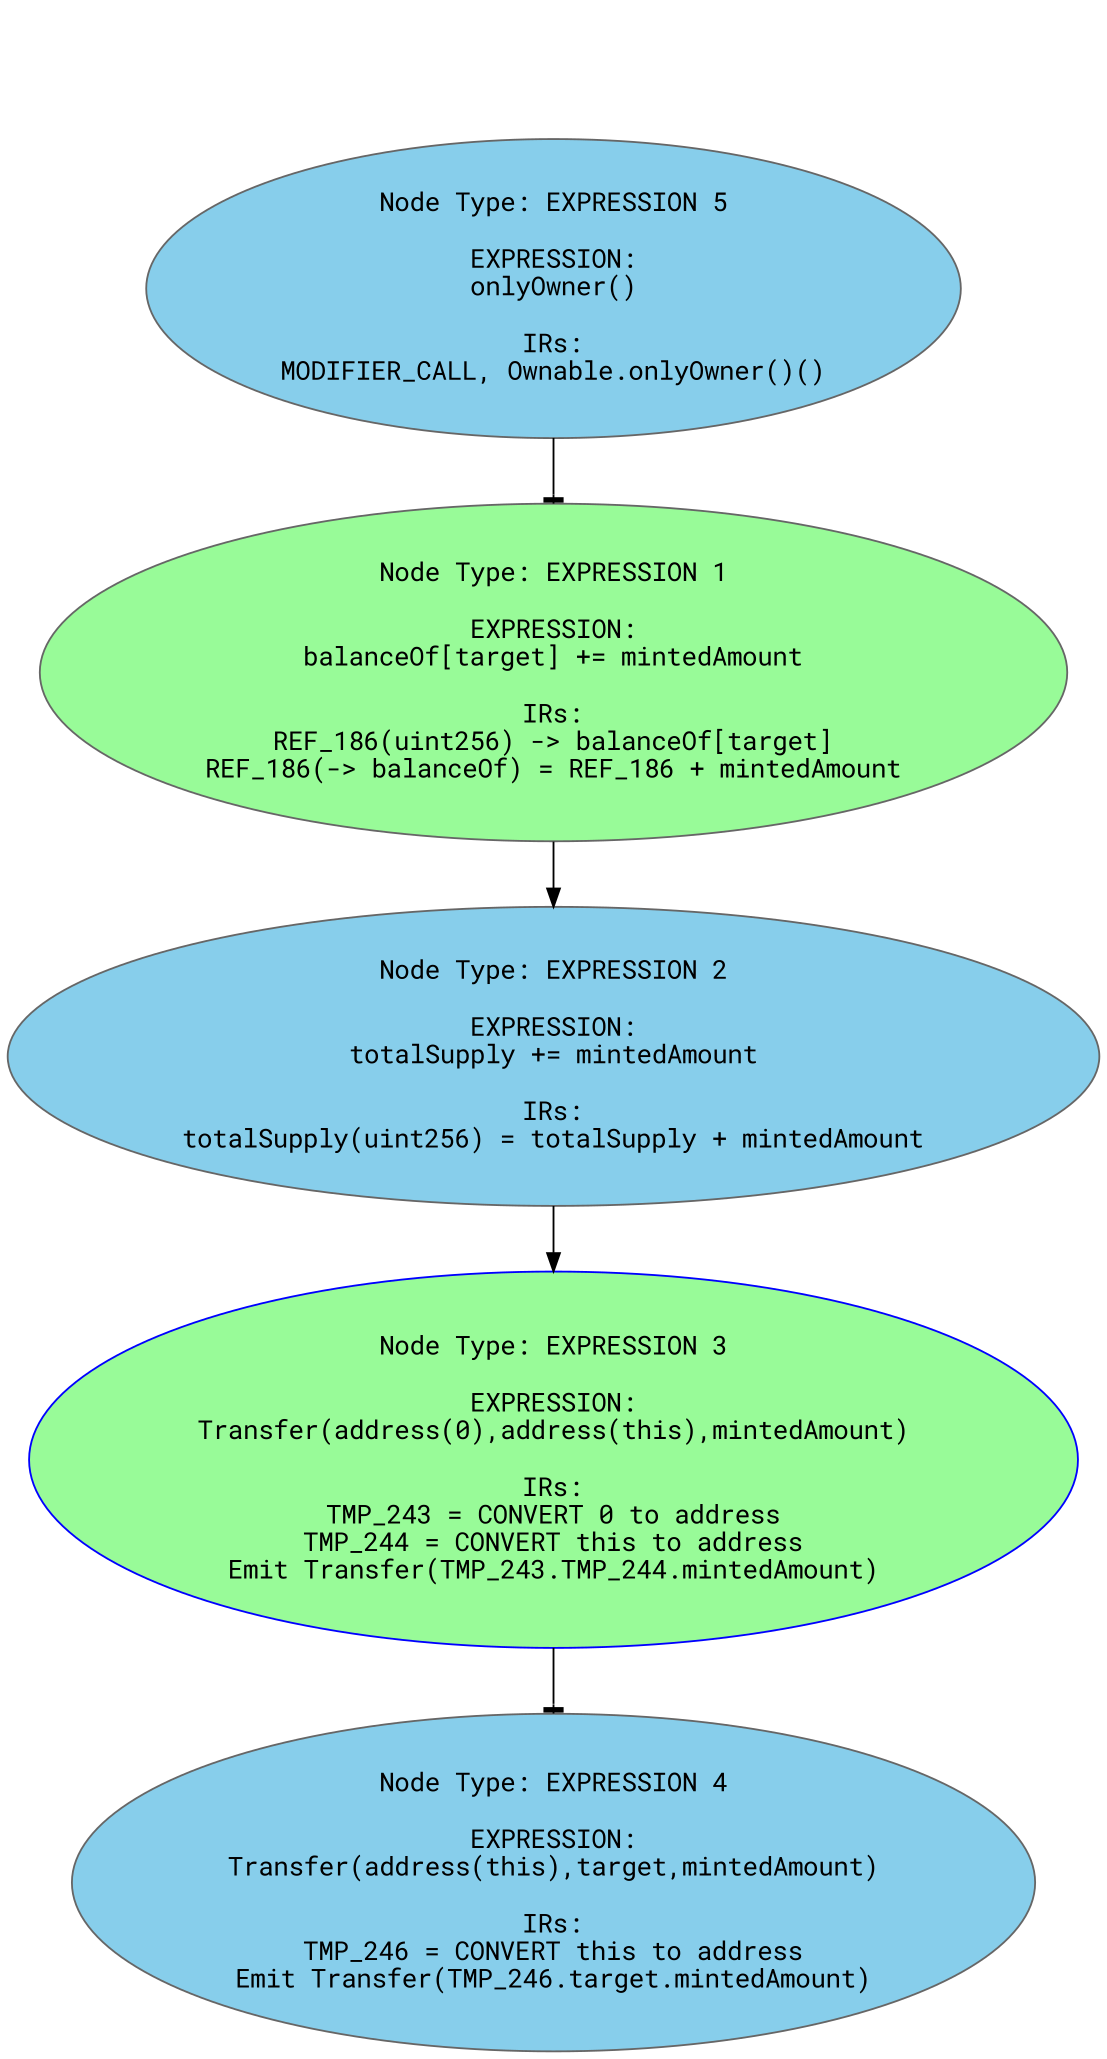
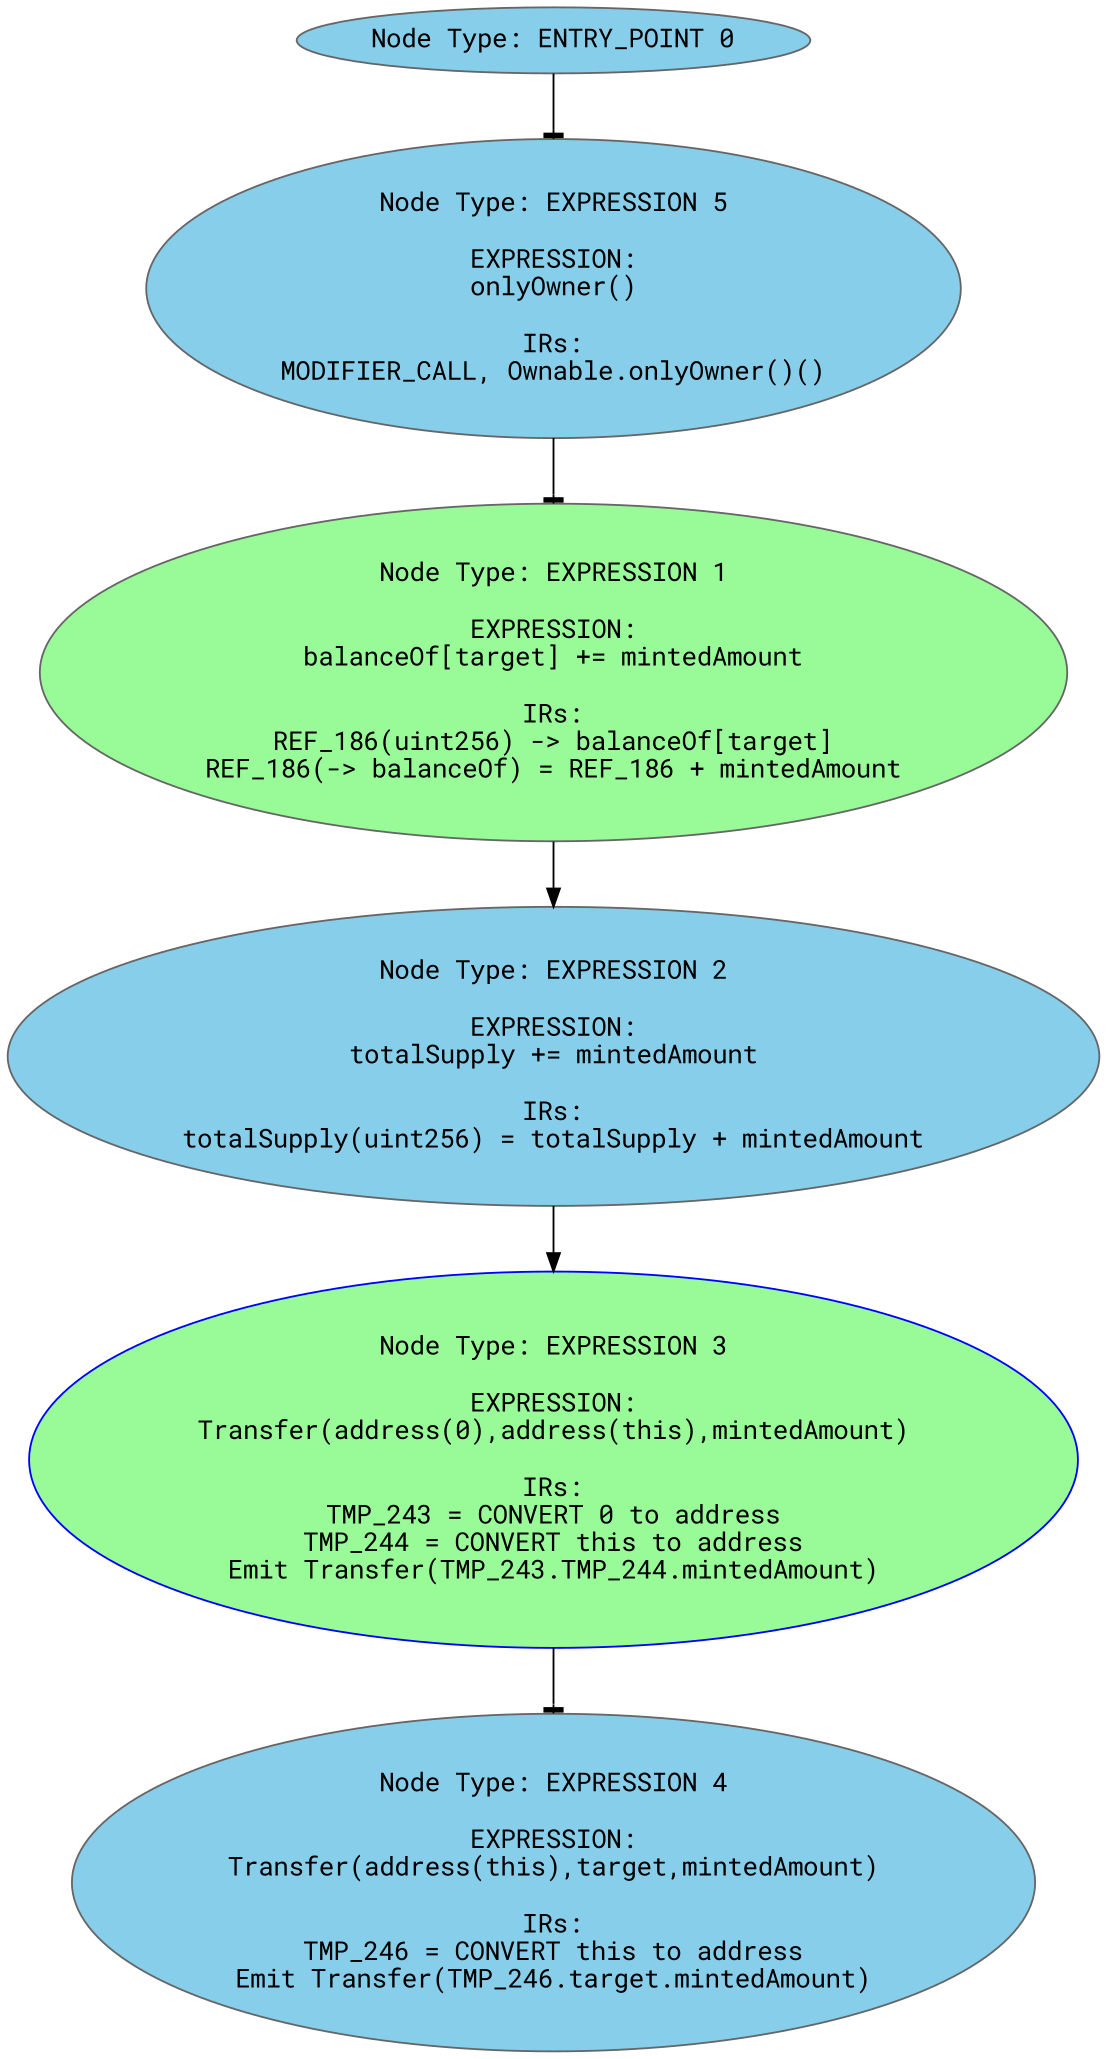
node "Node Type: ENTRY_POINT 0": added
